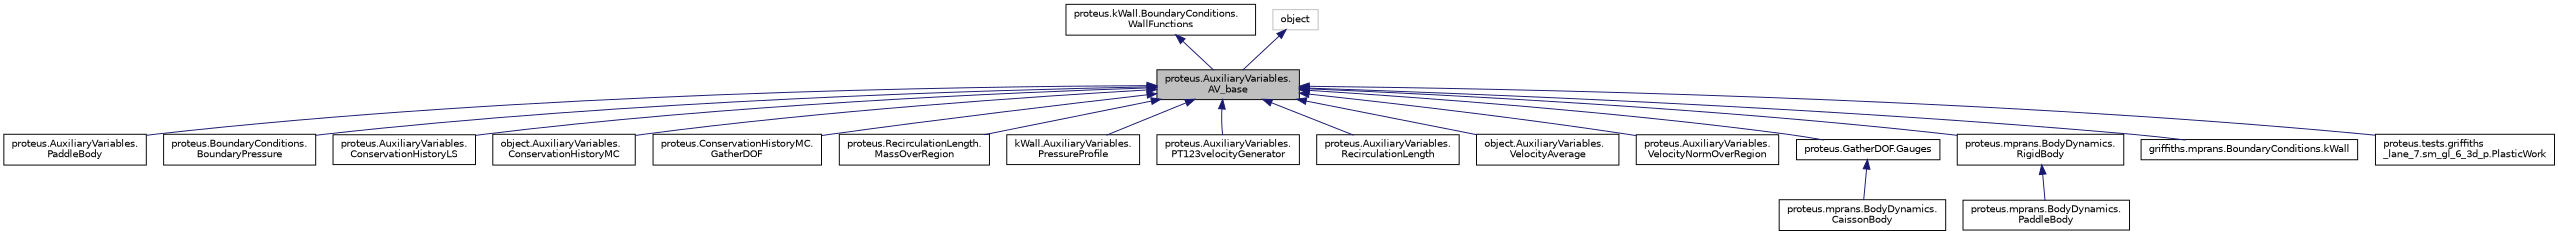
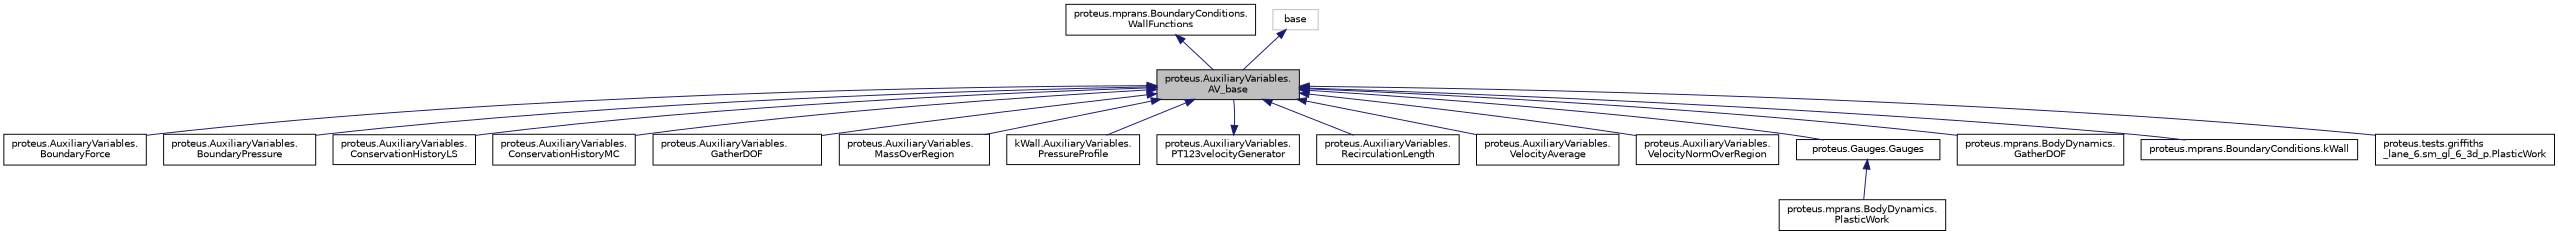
node "proteus.kWall.BoundaryConditions. WallFunctions": label "proteus.kWall.BoundaryConditions. WallFunctions" -> "proteus.mprans.BoundaryConditions. WallFunctions"
node "object": label "object" -> "base"
edge "proteus.AuxiliaryVariables. PT123velocityGenerator" -> "proteus.AuxiliaryVariables. AV_base": reversed
node "proteus.AuxiliaryVariables. PaddleBody": label "proteus.AuxiliaryVariables. PaddleBody" -> "proteus.AuxiliaryVariables. BoundaryForce"
node "proteus.BoundaryConditions. BoundaryPressure": label "proteus.BoundaryConditions. BoundaryPressure" -> "proteus.AuxiliaryVariables. BoundaryPressure"
node "object.AuxiliaryVariables. ConservationHistoryMC": label "object.AuxiliaryVariables. ConservationHistoryMC" -> "proteus.AuxiliaryVariables. ConservationHistoryMC"
node "proteus.ConservationHistoryMC. GatherDOF": label "proteus.ConservationHistoryMC. GatherDOF" -> "proteus.AuxiliaryVariables. GatherDOF"
node "proteus.RecirculationLength. MassOverRegion": label "proteus.RecirculationLength. MassOverRegion" -> "proteus.AuxiliaryVariables. MassOverRegion"
node "object.AuxiliaryVariables. VelocityAverage": label "object.AuxiliaryVariables. VelocityAverage" -> "proteus.AuxiliaryVariables. VelocityAverage"
node "proteus.GatherDOF.Gauges": label "proteus.GatherDOF.Gauges" -> "proteus.Gauges.Gauges"
node "proteus.mprans.BodyDynamics. RigidBody": label "proteus.mprans.BodyDynamics. RigidBody" -> "proteus.mprans.BodyDynamics. GatherDOF"
node "griffiths.mprans.BoundaryConditions.kWall": label "griffiths.mprans.BoundaryConditions.kWall" -> "proteus.mprans.BoundaryConditions.kWall"
node "proteus.tests.griffiths _lane_7.sm_gl_6_3d_p.PlasticWork": label "proteus.tests.griffiths _lane_7.sm_gl_6_3d_p.PlasticWork" -> "proteus.tests.griffiths _lane_6.sm_gl_6_3d_p.PlasticWork"
node "proteus.mprans.BodyDynamics. CaissonBody": label "proteus.mprans.BodyDynamics. CaissonBody" -> "proteus.mprans.BodyDynamics. PlasticWork"
node "proteus.mprans.BodyDynamics. PaddleBody": removed
